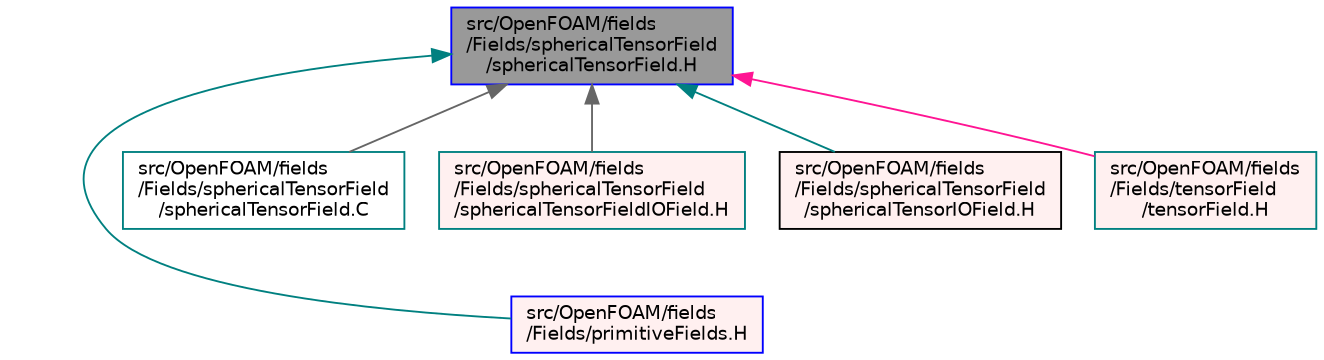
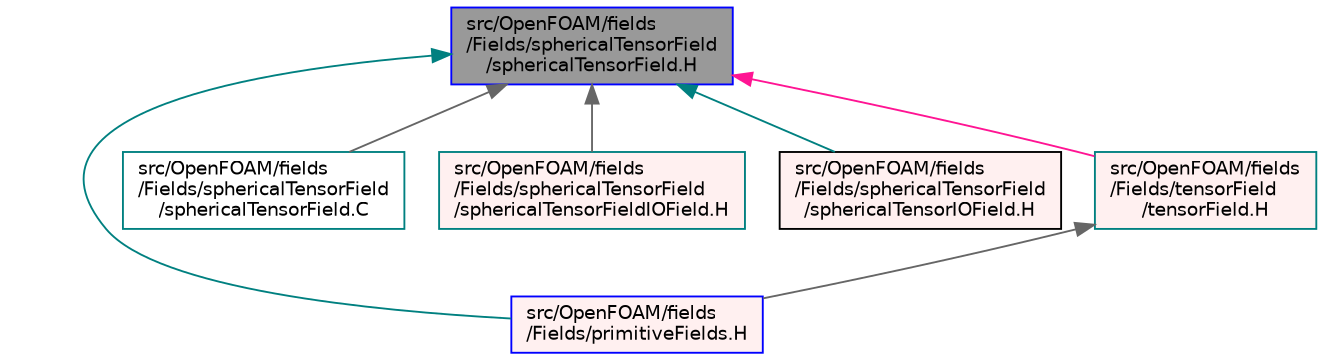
edge "src/OpenFOAM/fields /Fields/primitiveFields.H" -> "src/OpenFOAM/fields /Fields/tensorField /tensorField.H": added
